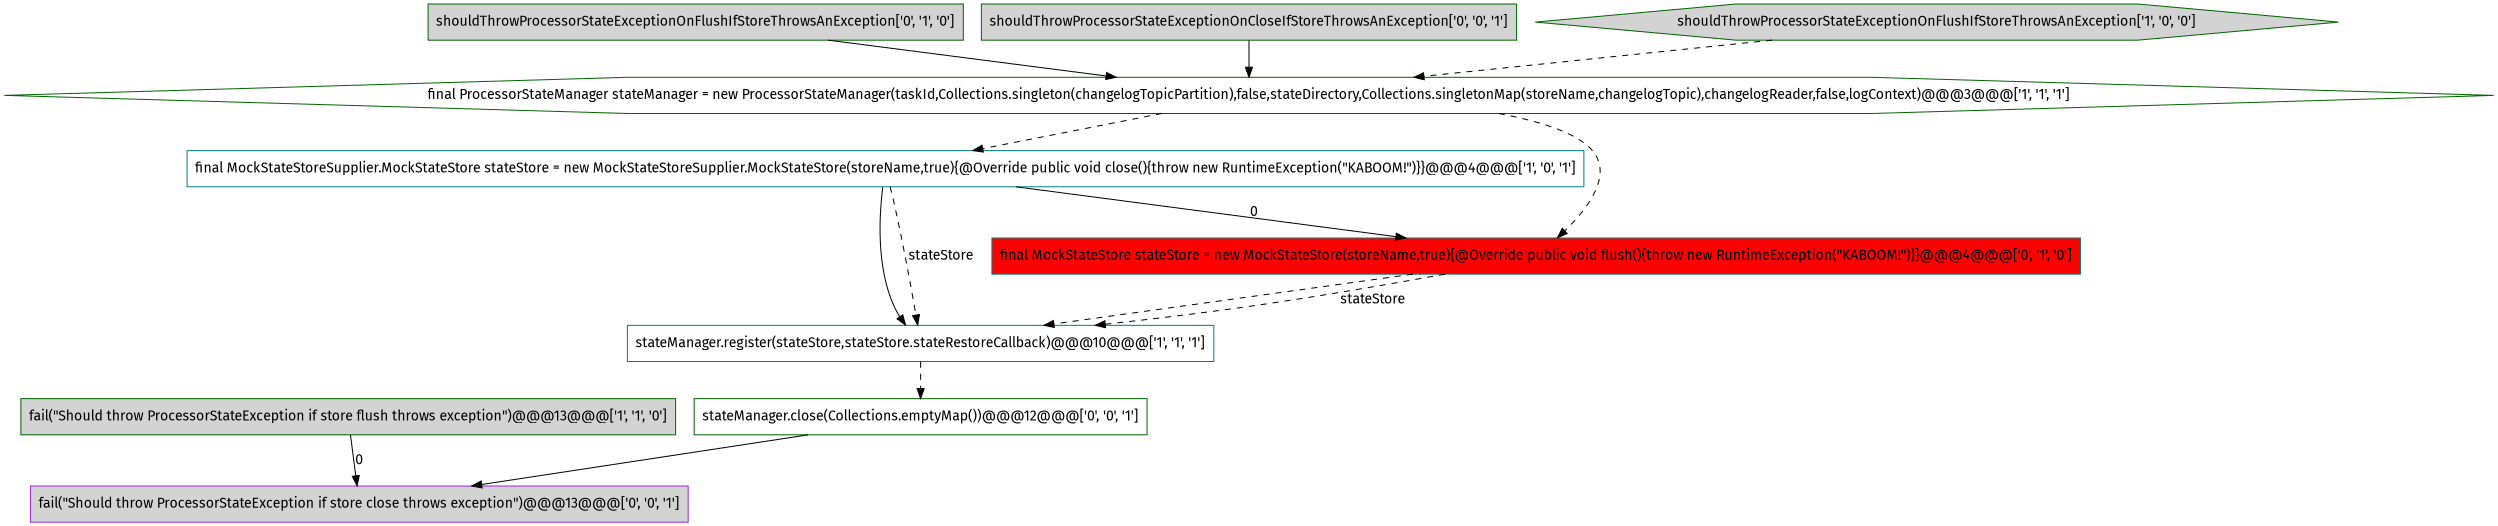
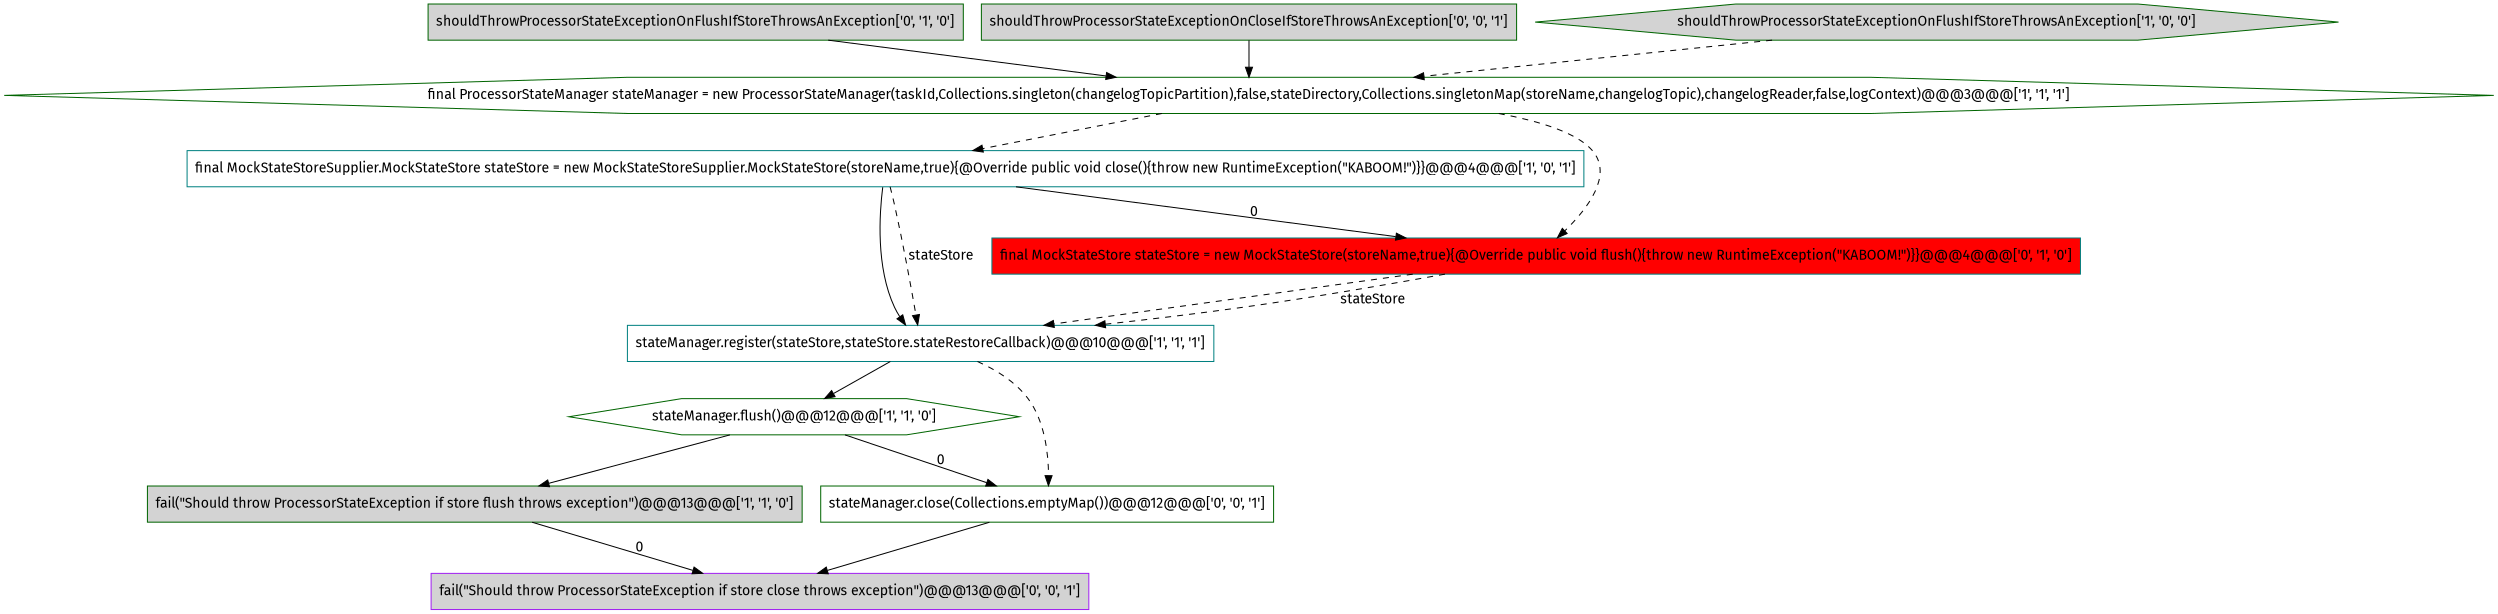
node "stateManager.flush()@@@12@@@['1', '1', '0']": added
